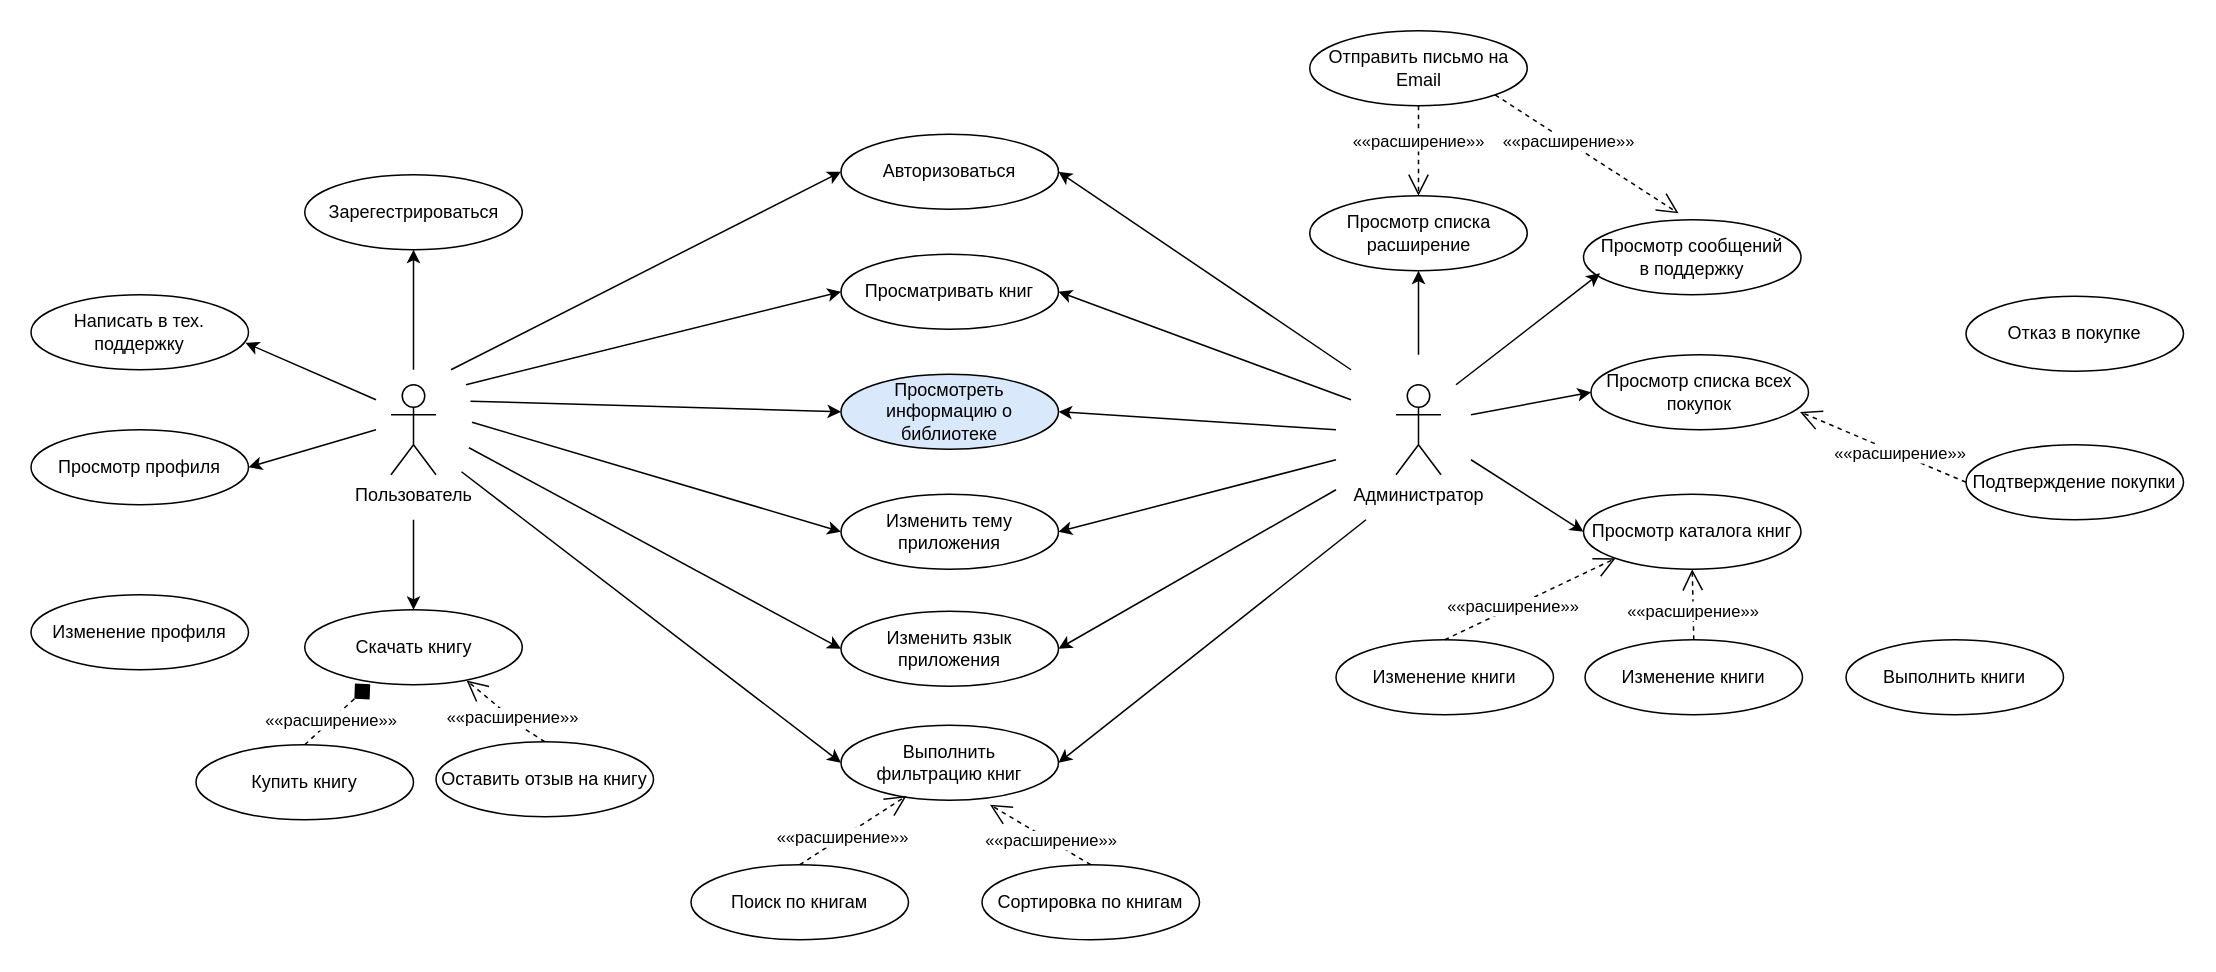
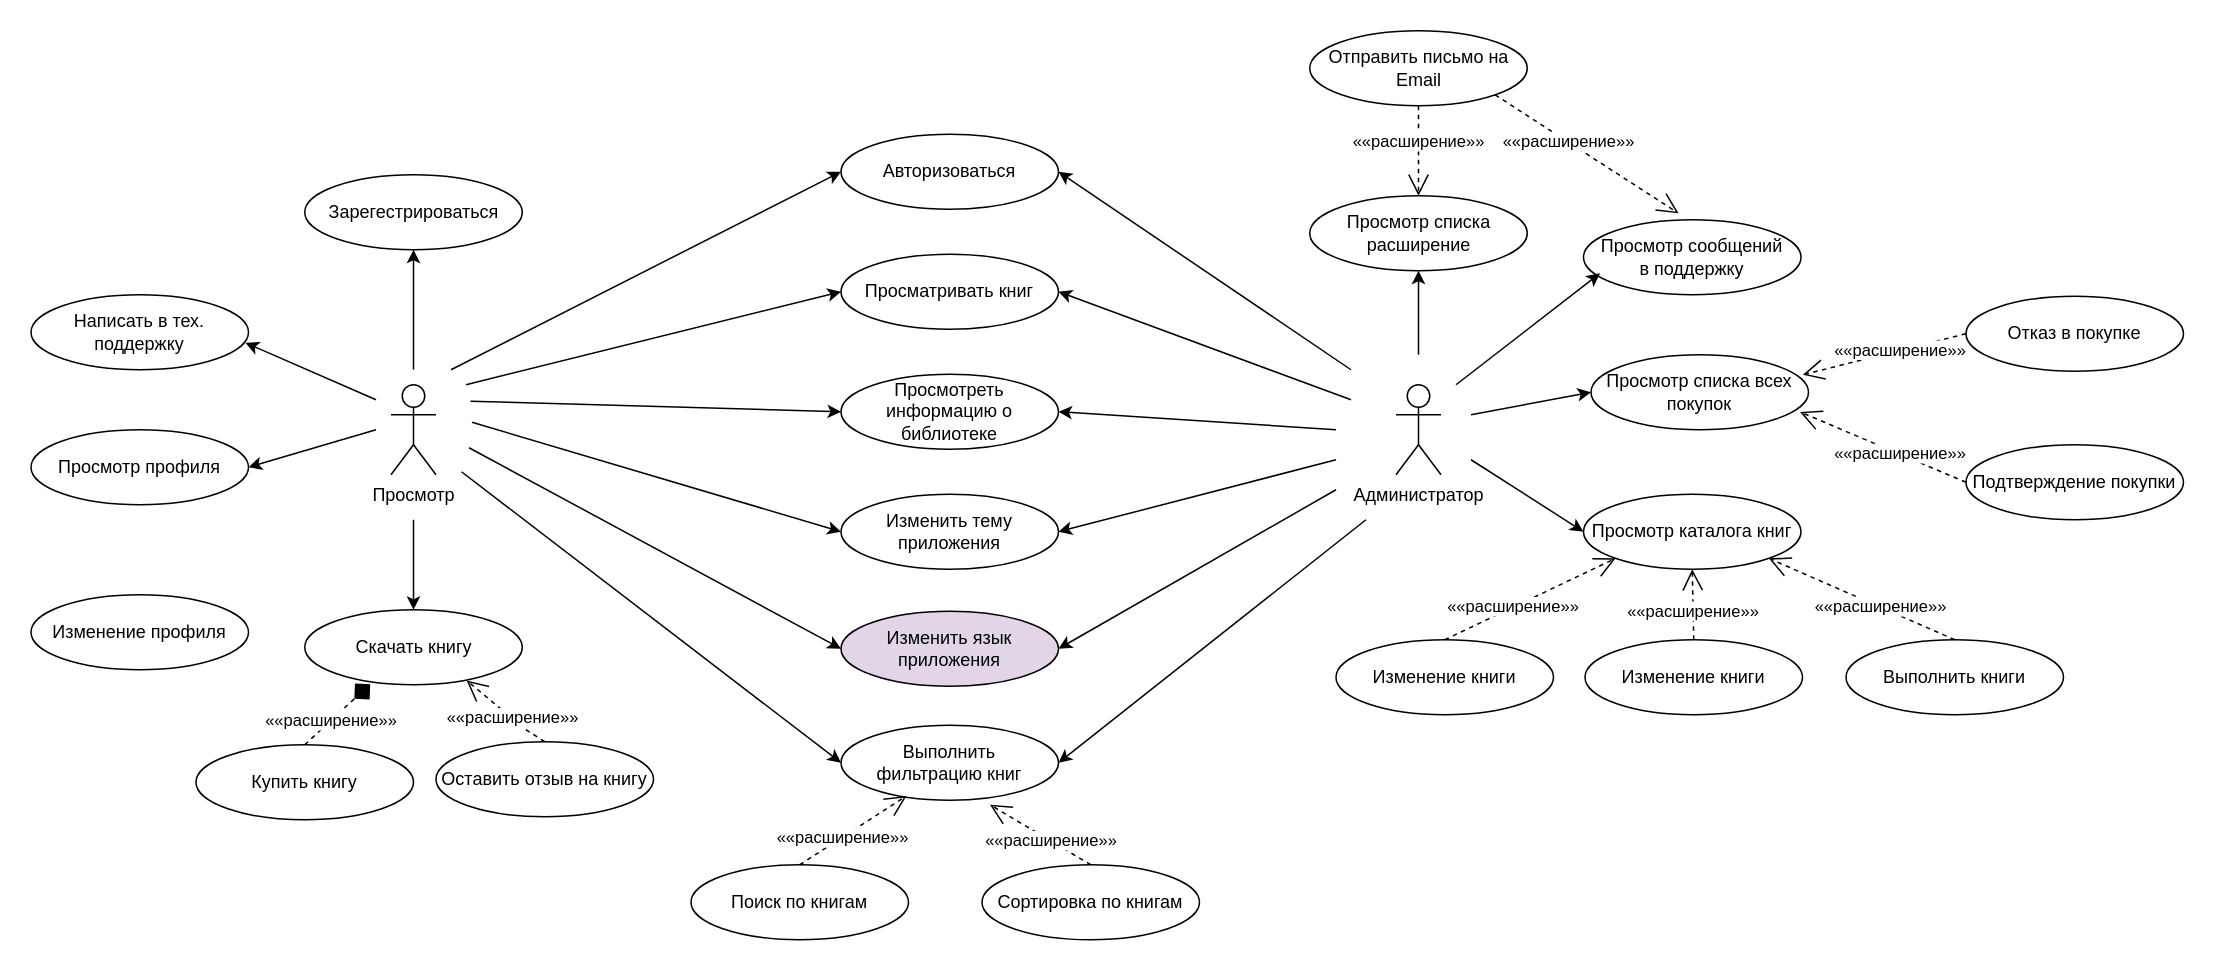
edge "Отказ в покупке" -> "Просмотр списка всех покупок": added, label "««расширение»»"
node "Просмотреть информацию о библиотеке": fillcolor #dae8fc -> #ffffff
node "Пользователь": label "Пользователь" -> "Просмотр"
edge "Выполнить книги" -> "Просмотр каталога книг": added, label "««расширение»»"
node "Изменить язык приложения": fillcolor #ffffff -> #e1d5e7
